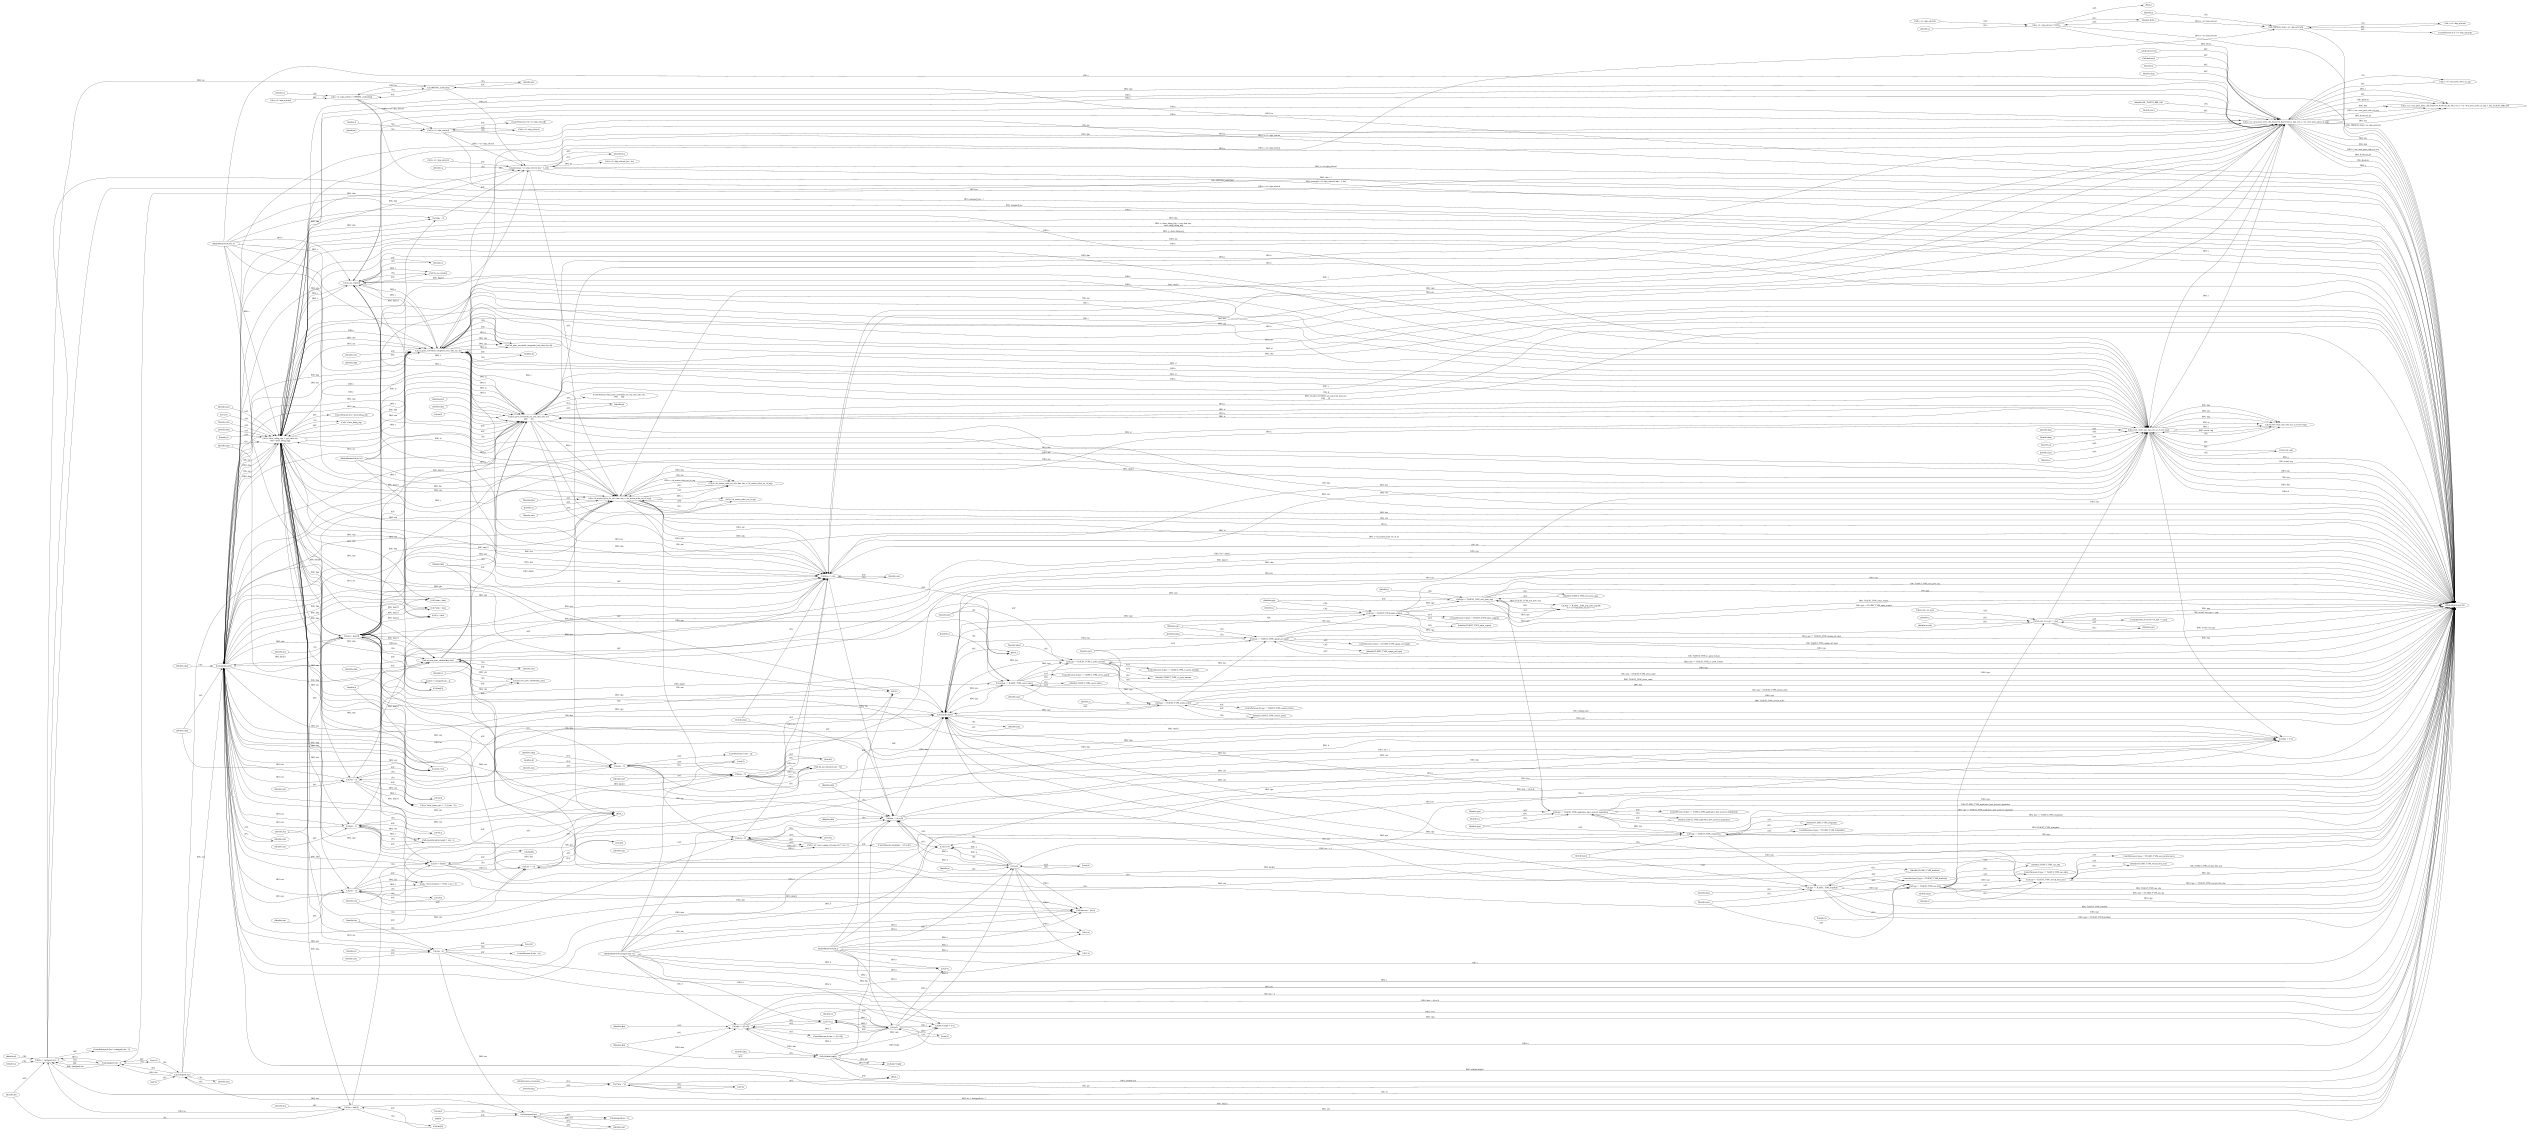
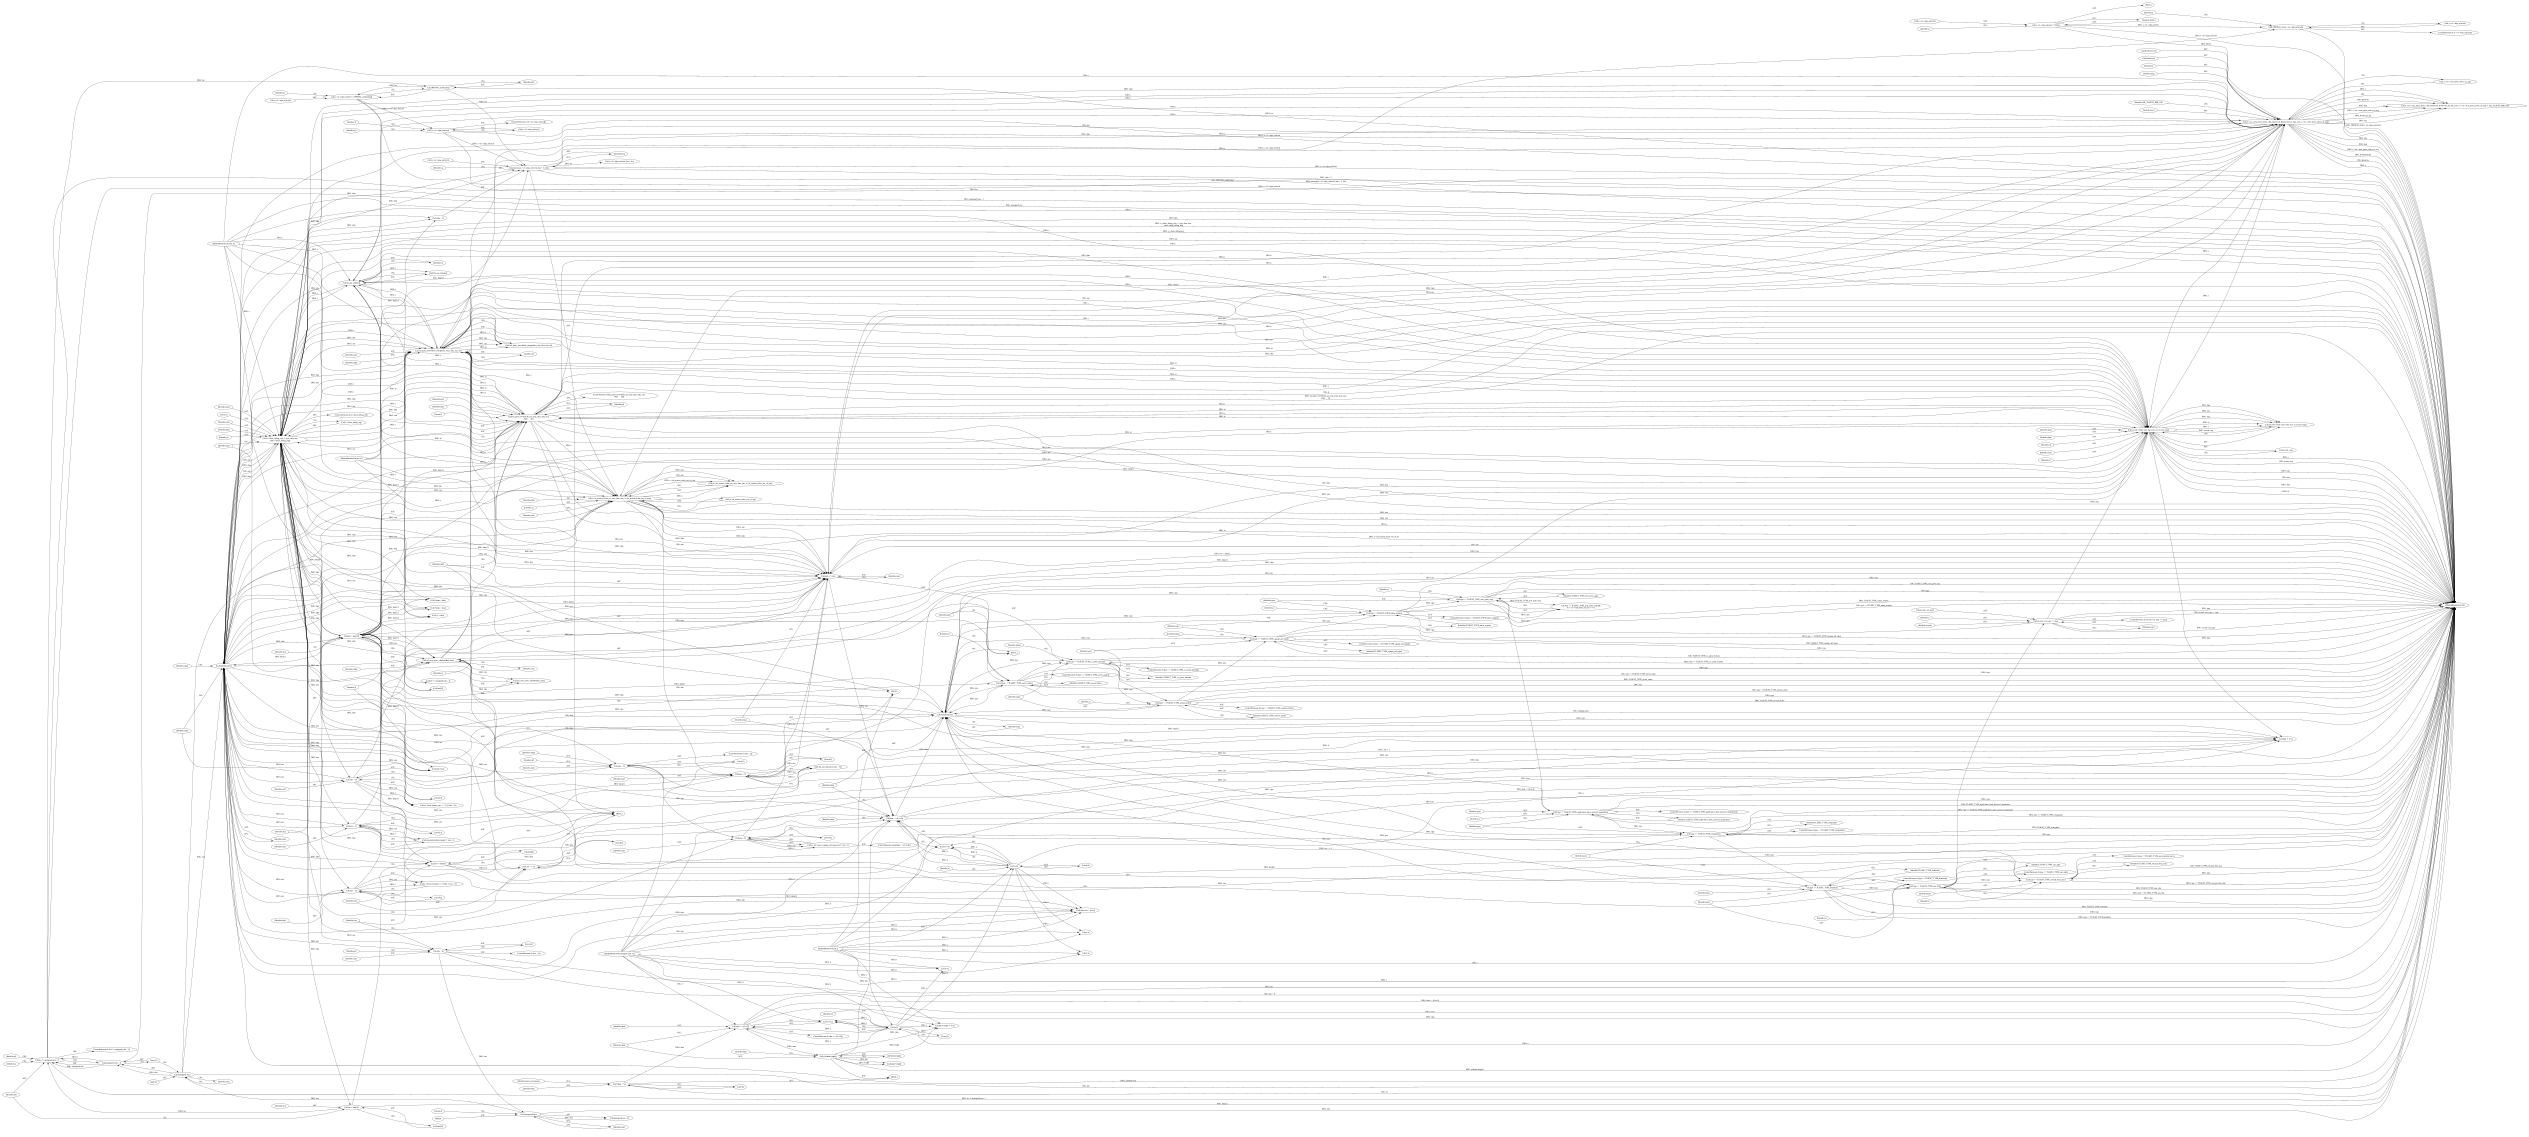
edge "(Identifier,NULL)" -> "(Call,OPENSSL_free(s->s3->alpn_selected))": now "(Call,s->s3->alpn_selected = NULL)" -> "(Call,OPENSSL_free(s->s3->alpn_selected))"
edge "(Call,len |= data[1])" -> "(Call,s->tls_session_ticket_ext_cb_arg)": now "(Call,len |= data[1])" -> "(Call,data += size)"
node "(Identifier,length)": added
